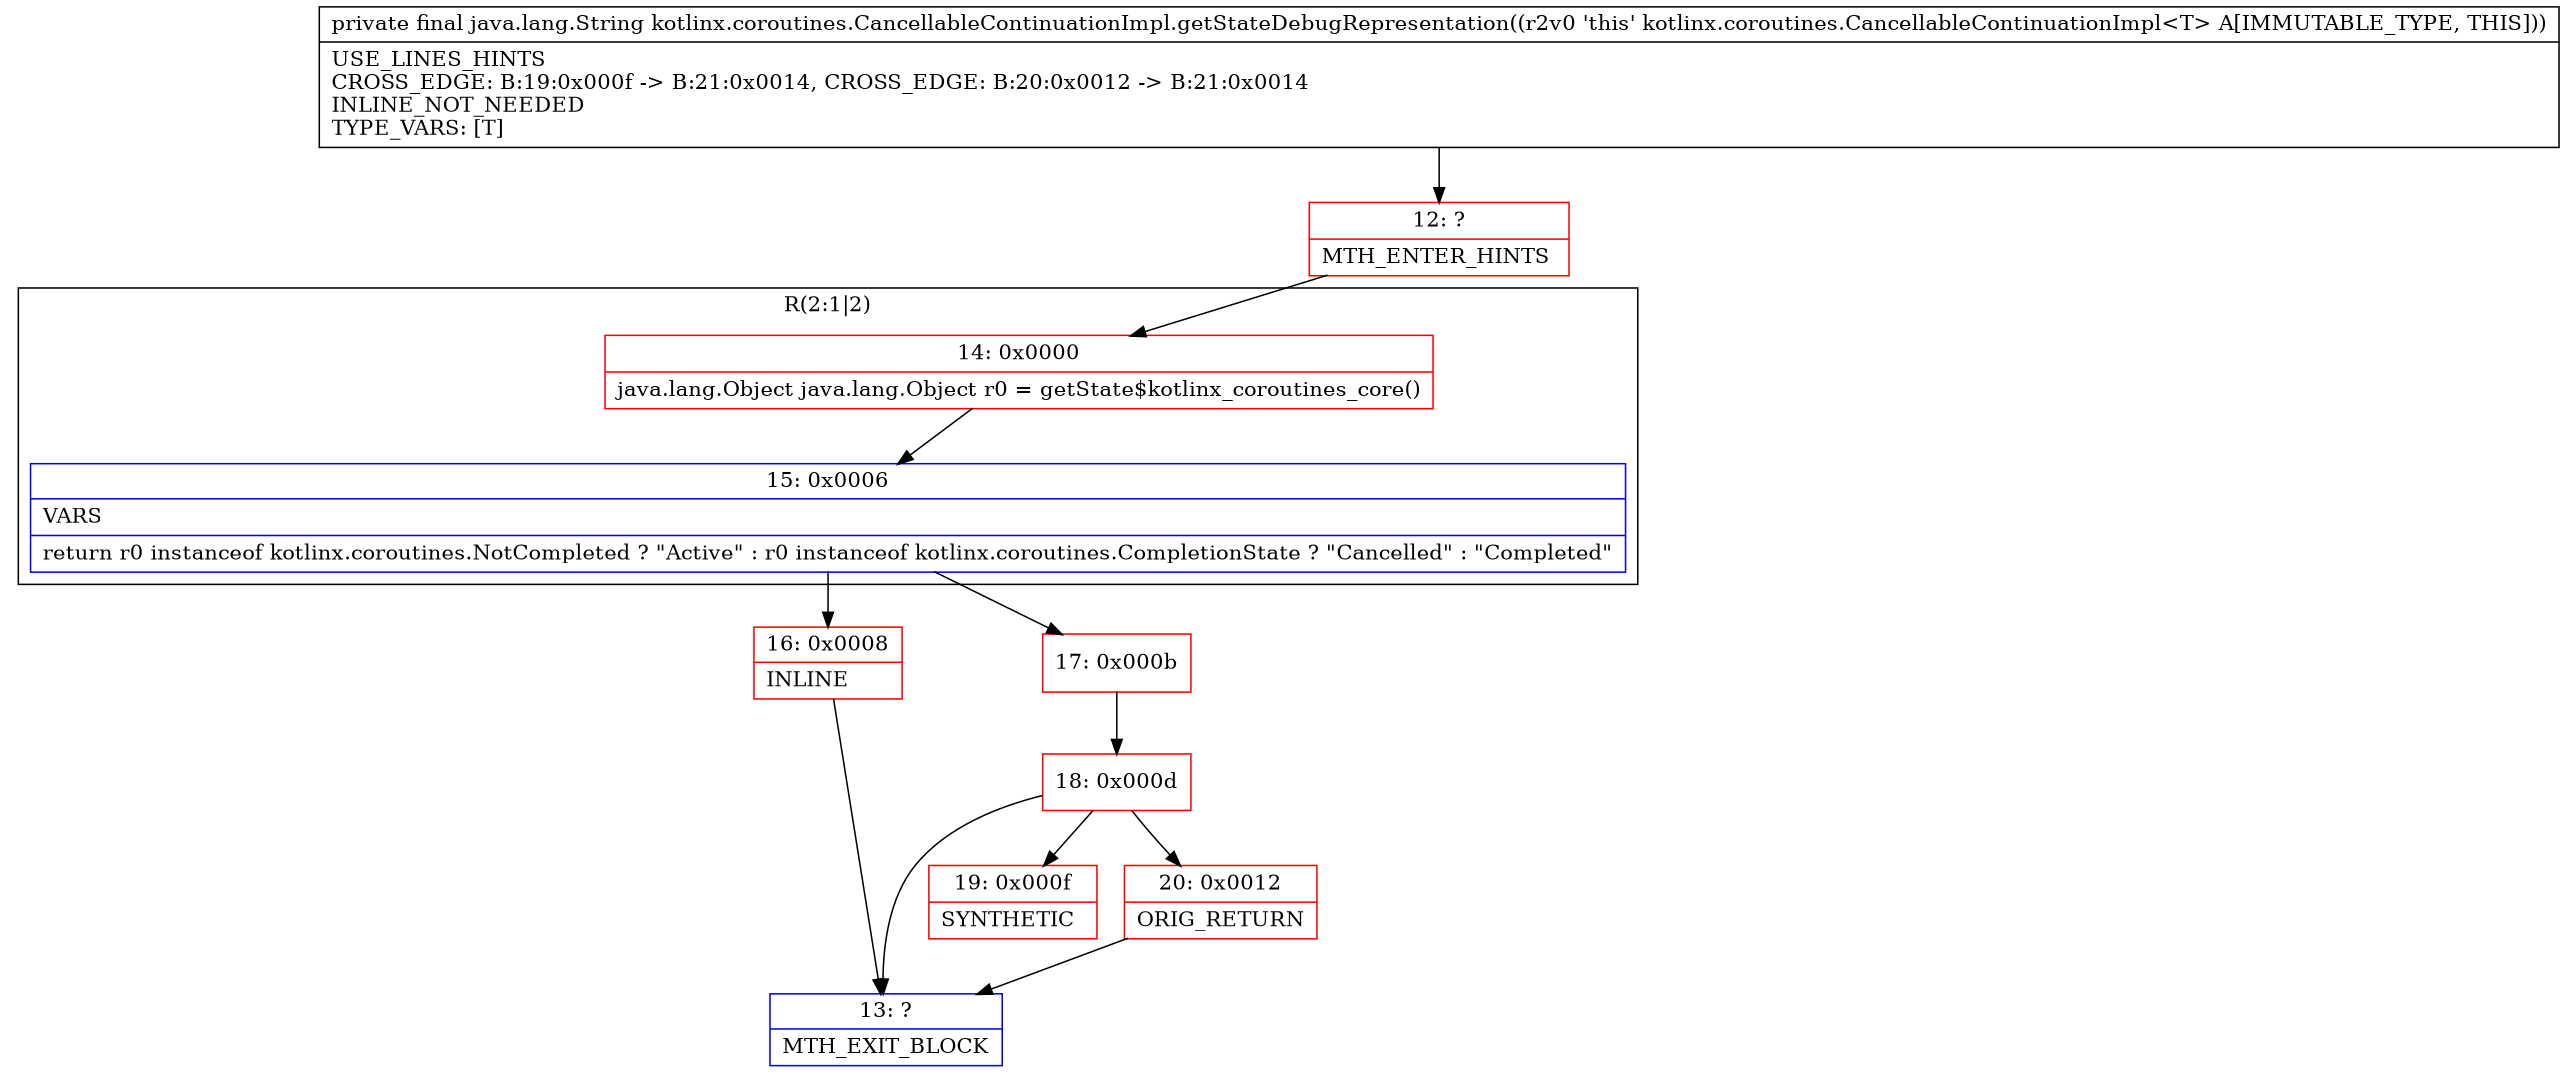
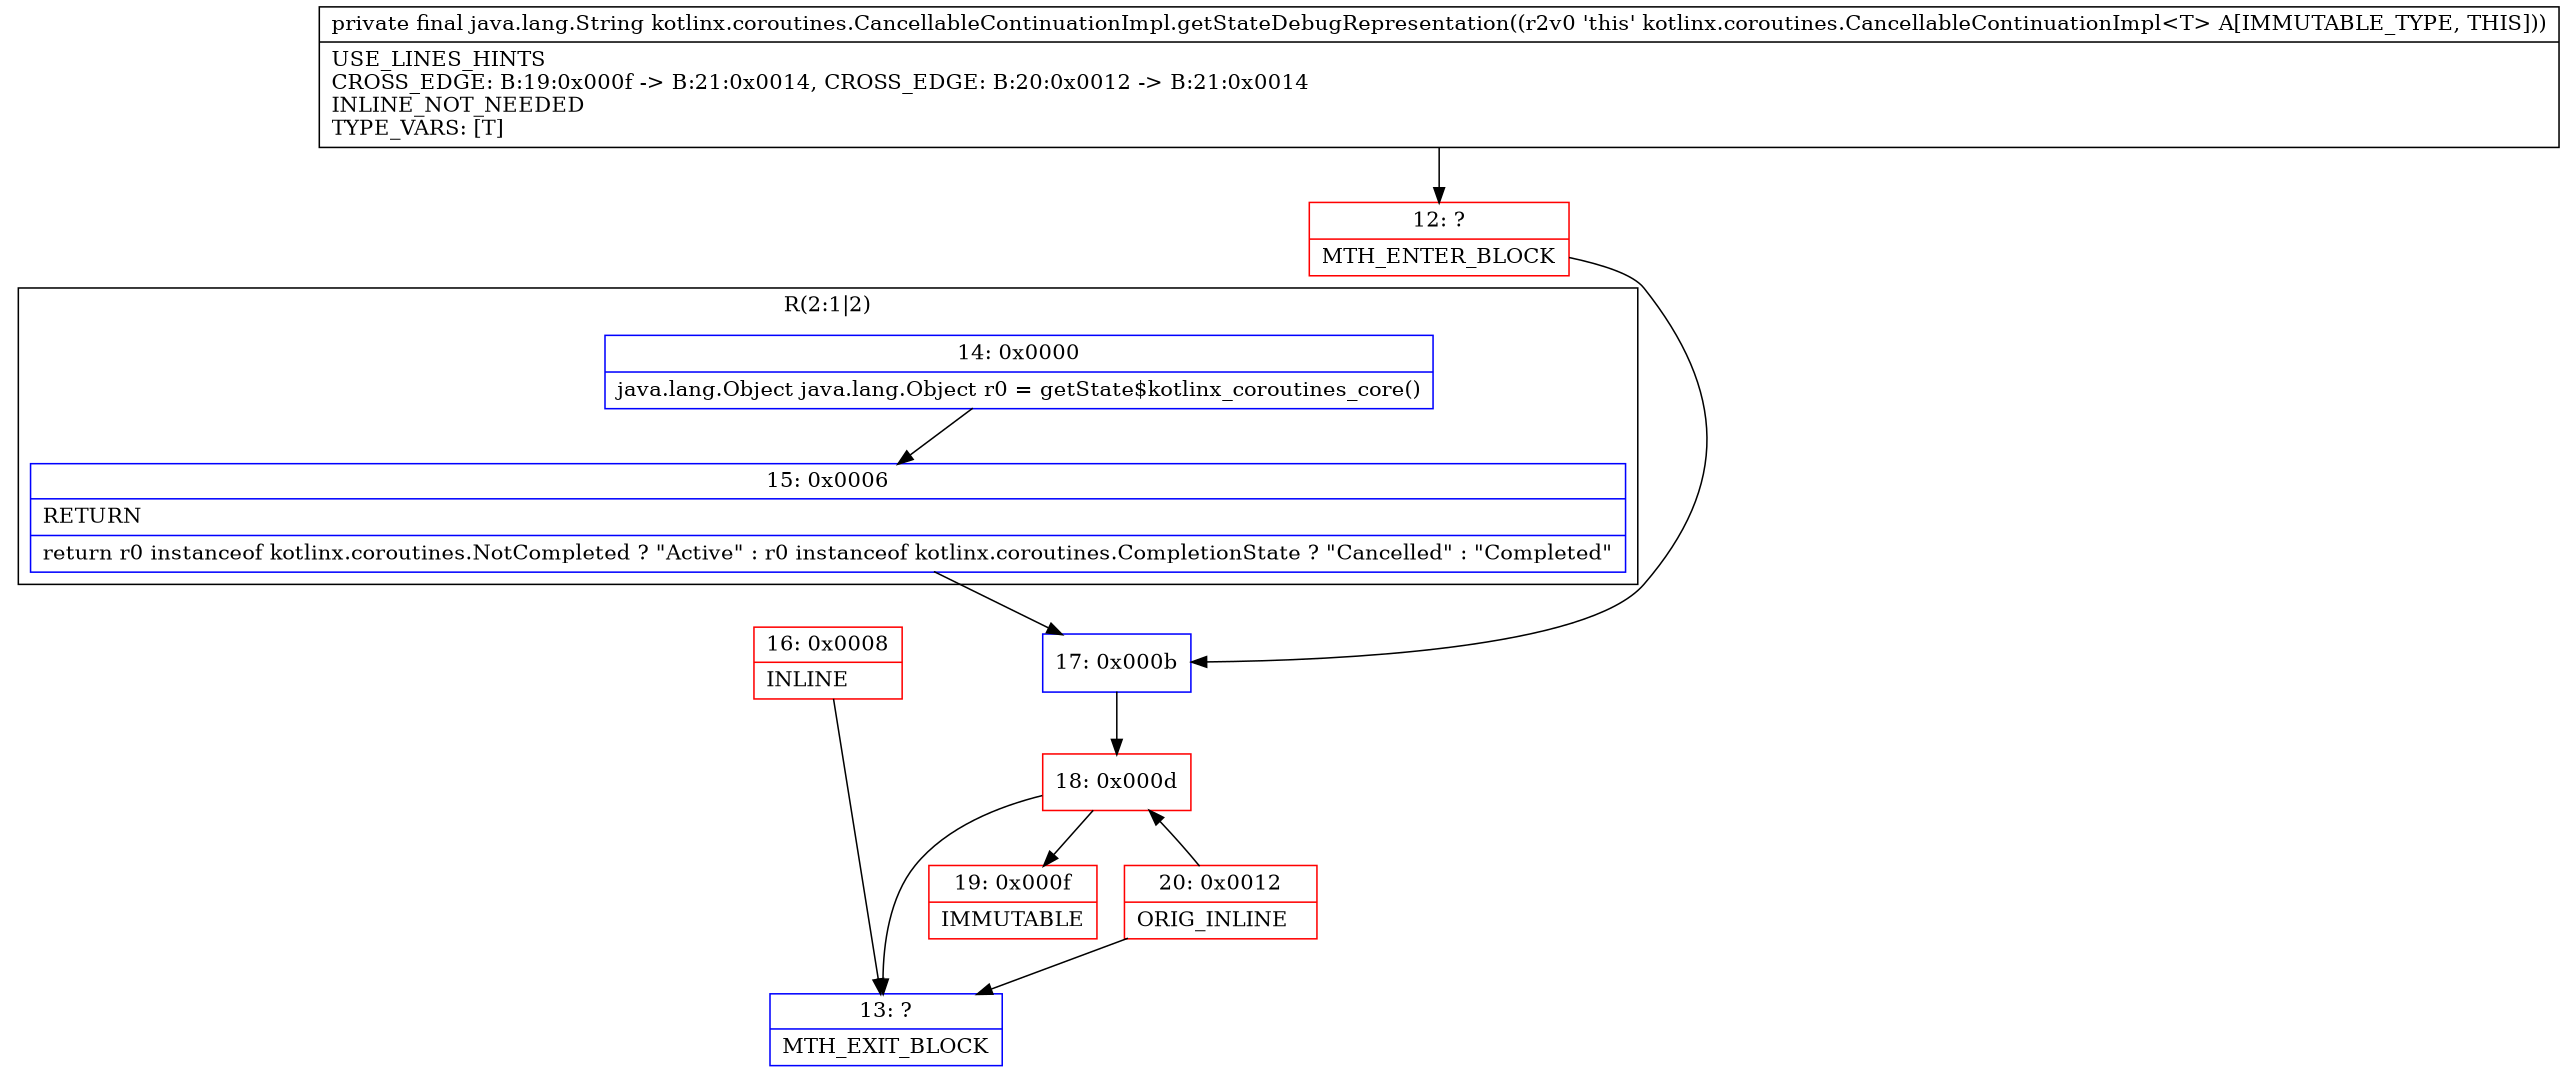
node "12: ?": text "MTH_ENTER_HINTS" -> "MTH_ENTER_BLOCK"
edge "12: ?" -> "14: 0x0000": now "12: ?" -> "17: 0x000b"
node "14: 0x0000": color red -> blue
node "15: 0x0006": text "VARS" -> "RETURN"
edge "15: 0x0006" -> "16: 0x0008": removed
node "17: 0x000b": color red -> blue
edge "18: 0x000d" -> "20: 0x0012": reversed
node "19: 0x000f": text "SYNTHETIC" -> "IMMUTABLE"
node "20: 0x0012": text "ORIG_RETURN" -> "ORIG_INLINE"
